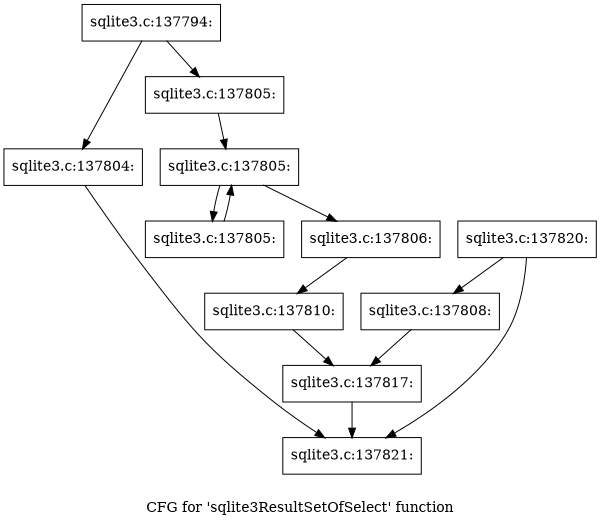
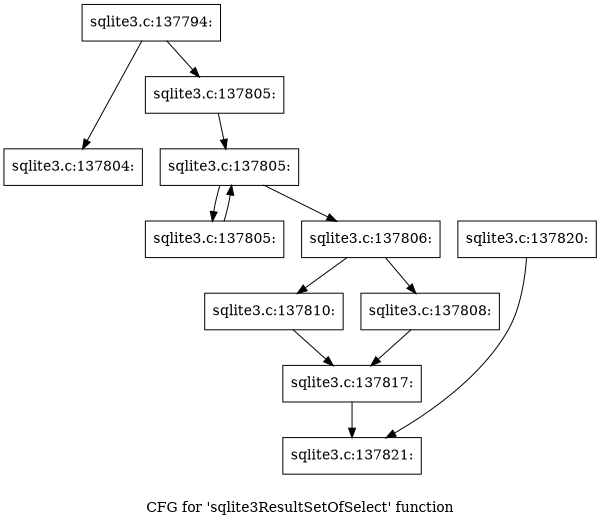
edge "sqlite3.c:137820:" -> "sqlite3.c:137808:": now "sqlite3.c:137806:" -> "sqlite3.c:137808:"
edge "sqlite3.c:137804:" -> "sqlite3.c:137821:": removed
